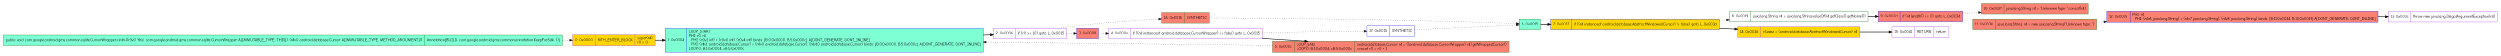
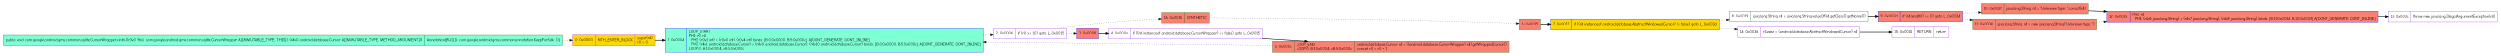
edge "10: 0x002f" -> "12: 0x0039": added
edge "9: 0x002d" -> "11: 0x0034": added
node "6: 0x0015": fillcolor aquamarine -> salmon
edge "7: 0x0017" -> "14: 0x003d": style bold -> dotted
node "17: 0x0015": removed
node "14: 0x003d": fillcolor gold -> white
edge "3: 0x0008" -> "4: 0x000a": style dotted -> bold
edge "1: 0x0004" -> "2: 0x0006": style bold -> dotted
